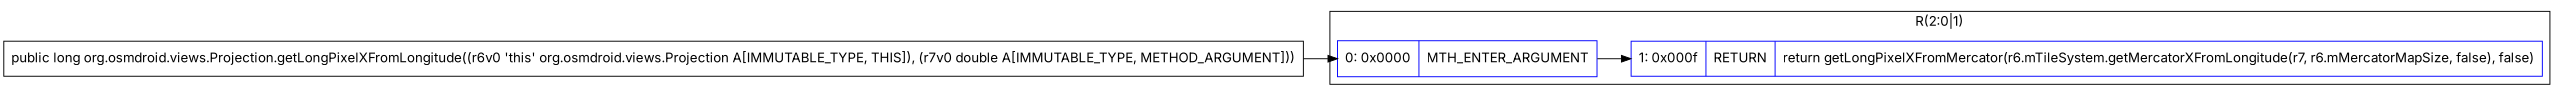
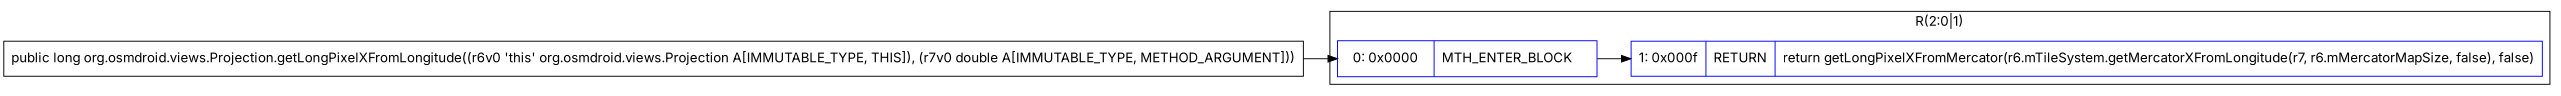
node "0: 0x0000": text "MTH_ENTER_ARGUMENT" -> "MTH_ENTER_BLOCK"
